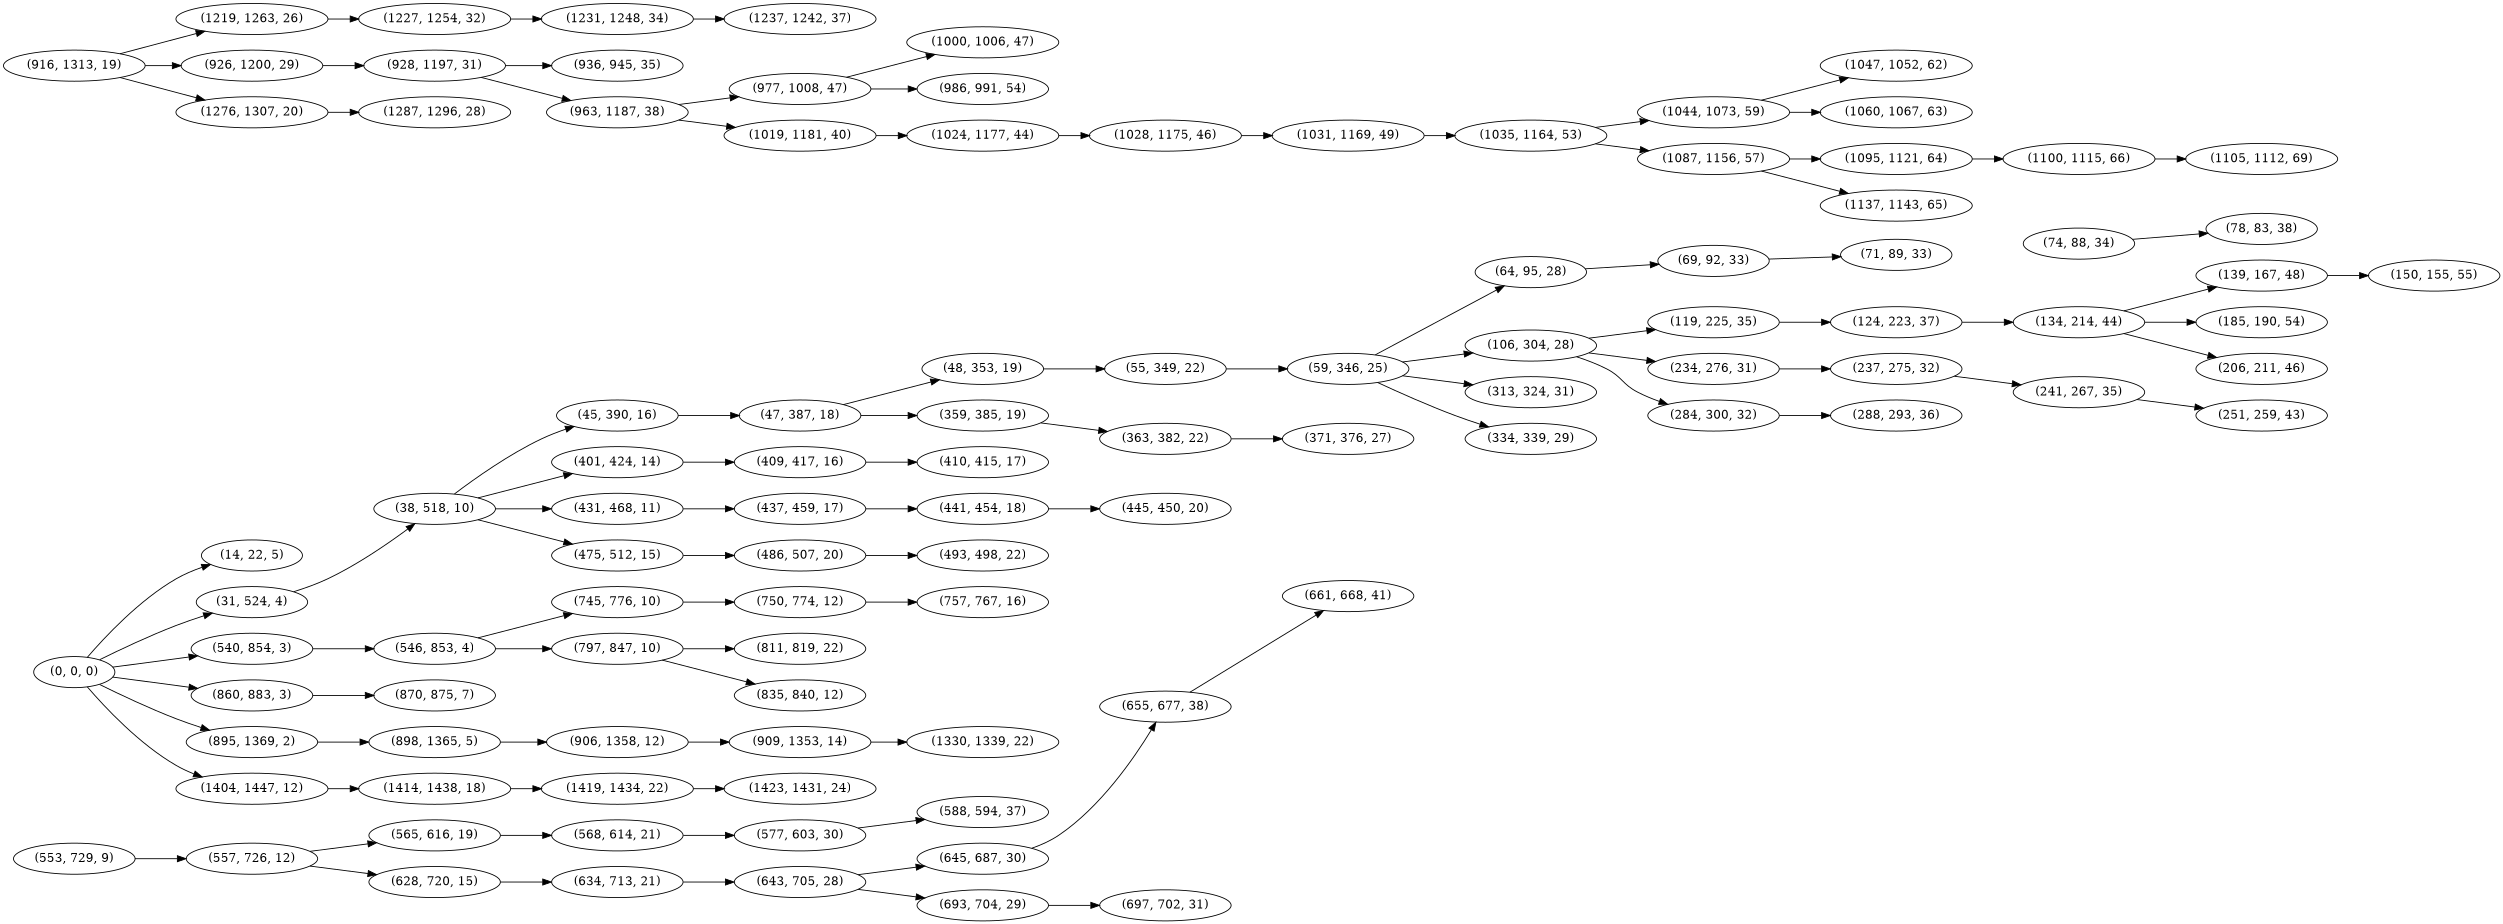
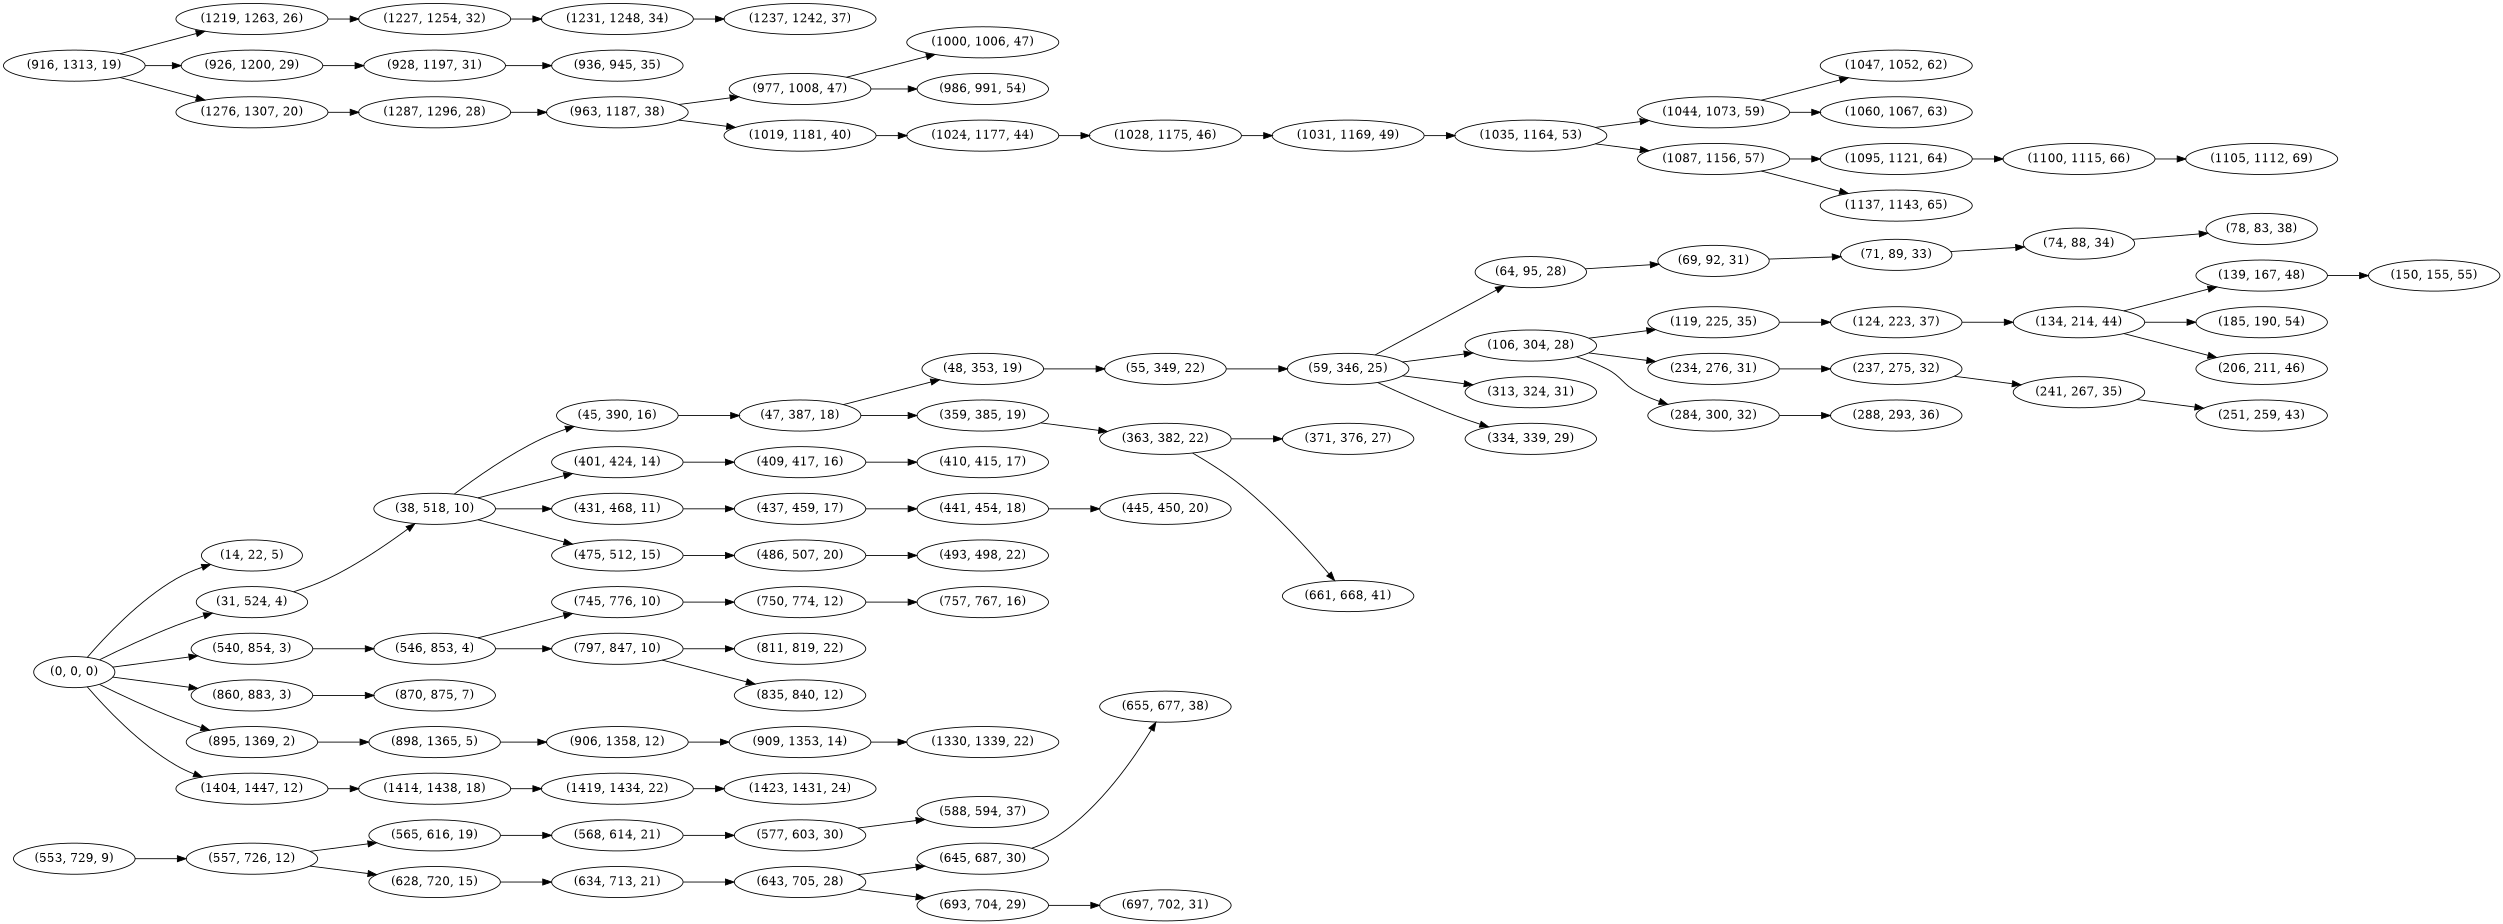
edge "(928, 1197, 31)" -> "(963, 1187, 38)": now "(1287, 1296, 28)" -> "(963, 1187, 38)"
edge "(71, 89, 33)" -> "(74, 88, 34)": added
node "(69, 92, 33)": label "(69, 92, 33)" -> "(69, 92, 31)"
edge "(655, 677, 38)" -> "(661, 668, 41)": now "(363, 382, 22)" -> "(661, 668, 41)"
